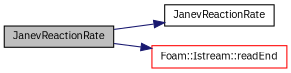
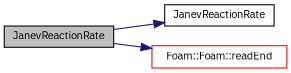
node "Foam::Istream::readEnd": label "Foam::Istream::readEnd" -> "Foam::Foam::readEnd"
